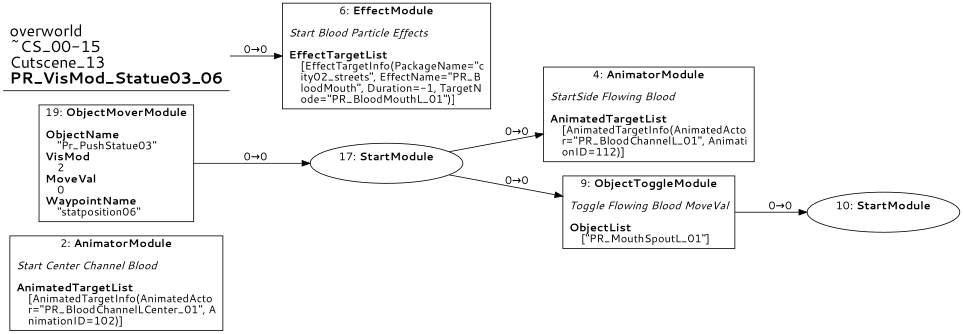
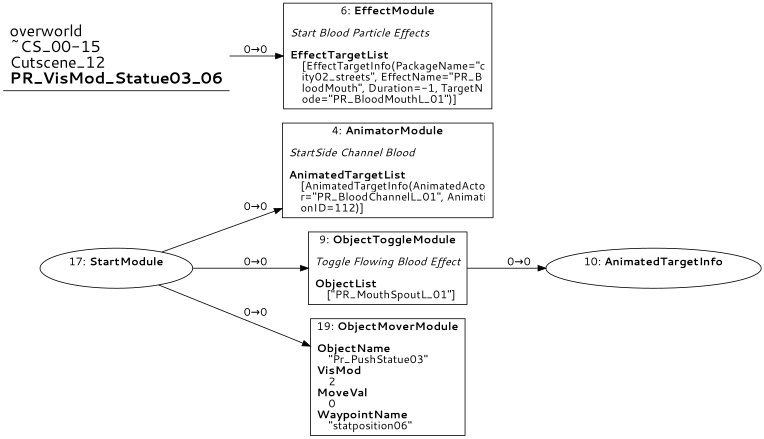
node "overworld": text "Cutscene_13" -> "Cutscene_12"
node "4:": text "StartSide Flowing Blood" -> "StartSide Channel Blood"
edge "19:" -> "17:": reversed
node "9:": text "Toggle Flowing Blood MoveVal" -> "Toggle Flowing Blood Effect"
node "10:": text "StartModule" -> "AnimatedTargetInfo"
node "2:": removed
